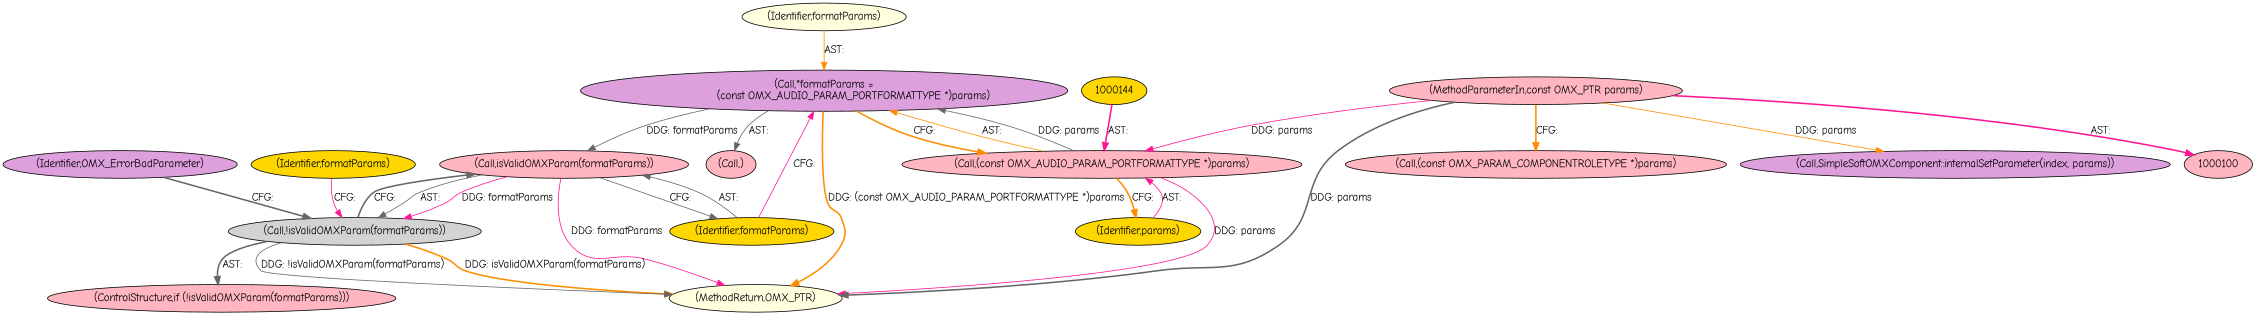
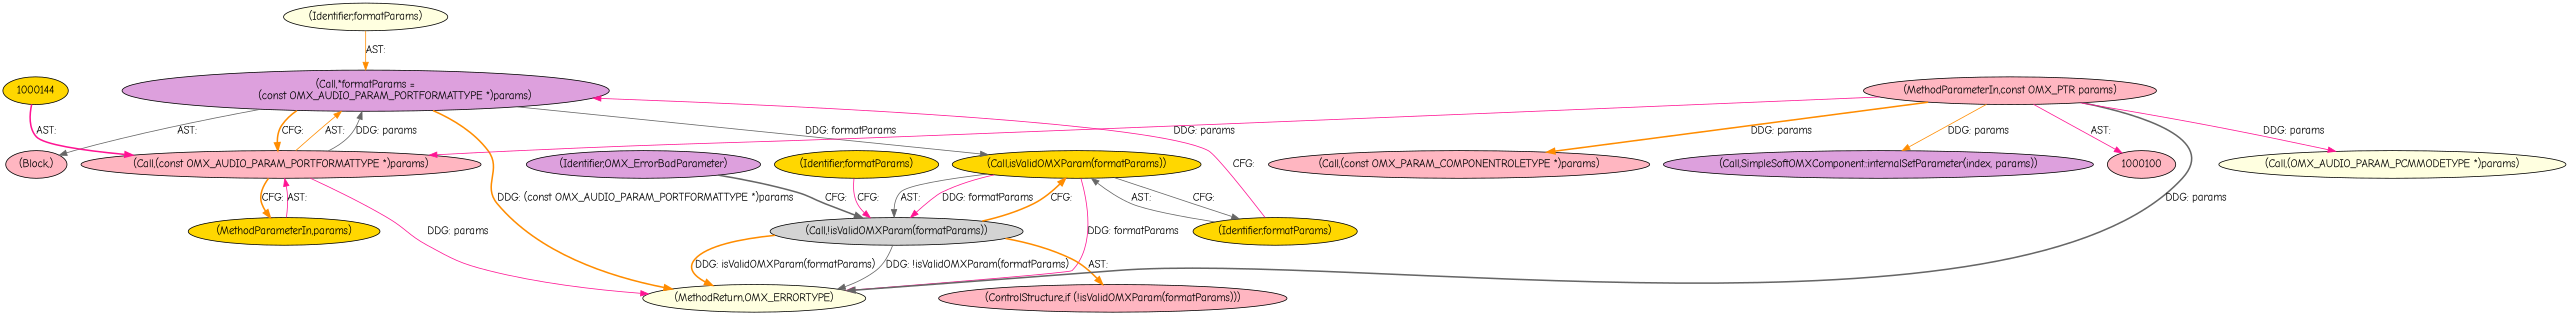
edge "(MethodParameterIn,const OMX_PTR params)" -> "1000100": style bold -> solid
edge "(MethodParameterIn,const OMX_PTR params)" -> "(Call,(const OMX_PARAM_COMPONENTROLETYPE *)params)": label "CFG: " -> "DDG: params"
node "(Call,isValidOMXParam(formatParams))": fillcolor lightpink -> gold
node "(Call,)": label "(Call,)" -> "(Block,)"
node "(Call,(OMX_AUDIO_PARAM_PCMMODETYPE *)params)": added
edge "(Call,!isValidOMXParam(formatParams))" -> "(Call,isValidOMXParam(formatParams))": color gray40 -> darkorange
node "(Identifier,params)": label "(Identifier,params)" -> "(MethodParameterIn,params)"
edge "(Call,!isValidOMXParam(formatParams))" -> "(ControlStructure,if (!isValidOMXParam(formatParams)))": color gray40 -> darkorange
node "(MethodReturn,OMX_PTR)": label "(MethodReturn,OMX_PTR)" -> "(MethodReturn,OMX_ERRORTYPE)"
